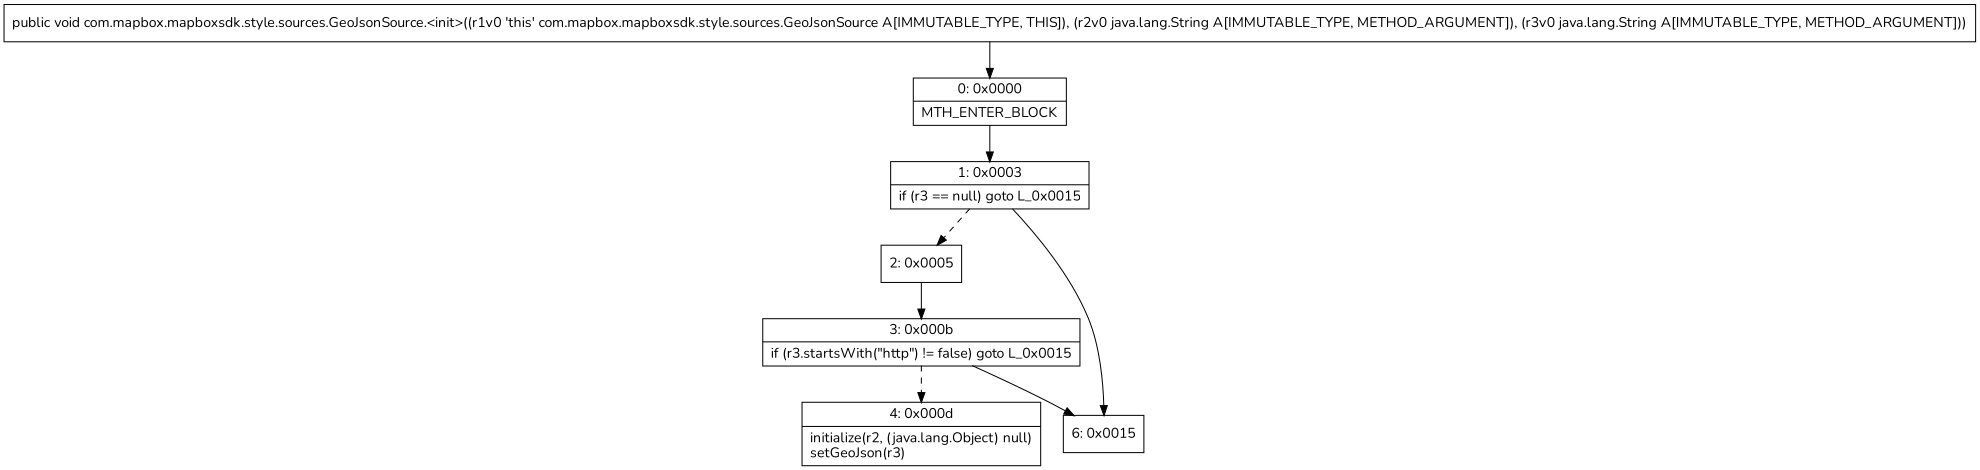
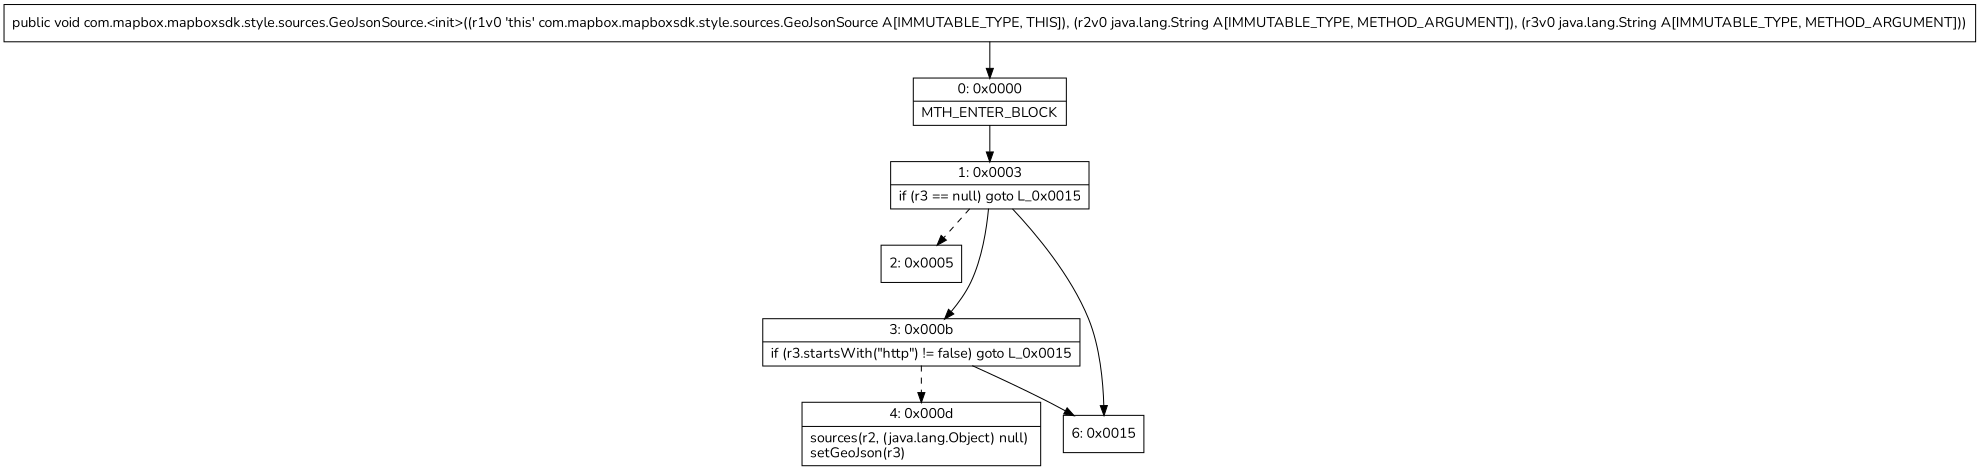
edge "2: 0x0005" -> "3: 0x000b": now "1: 0x0003" -> "3: 0x000b"
node "4: 0x000d": text "initialize(r2, (java.lang.Object) null)" -> "sources(r2, (java.lang.Object) null)"
